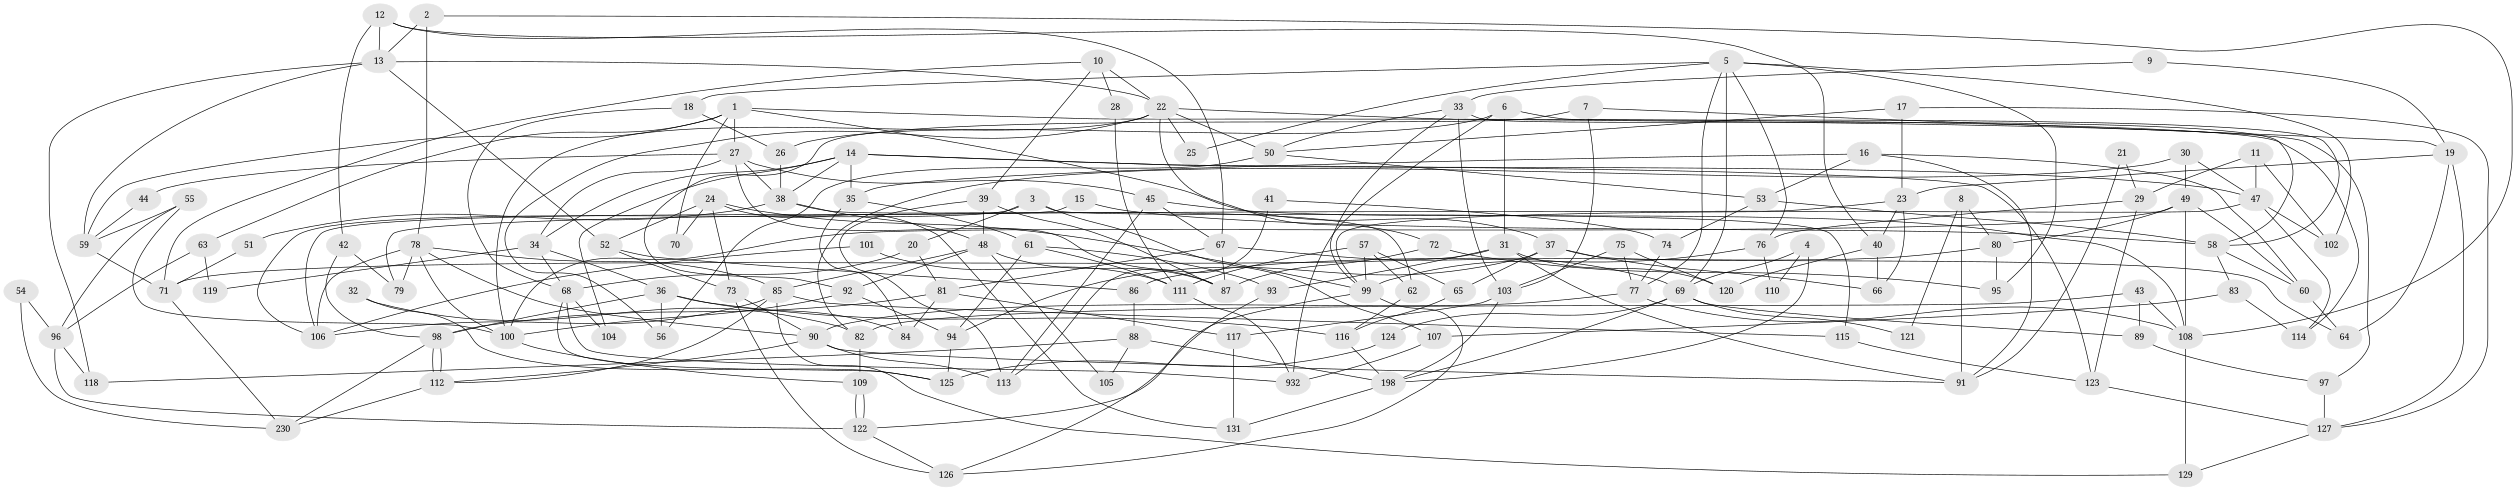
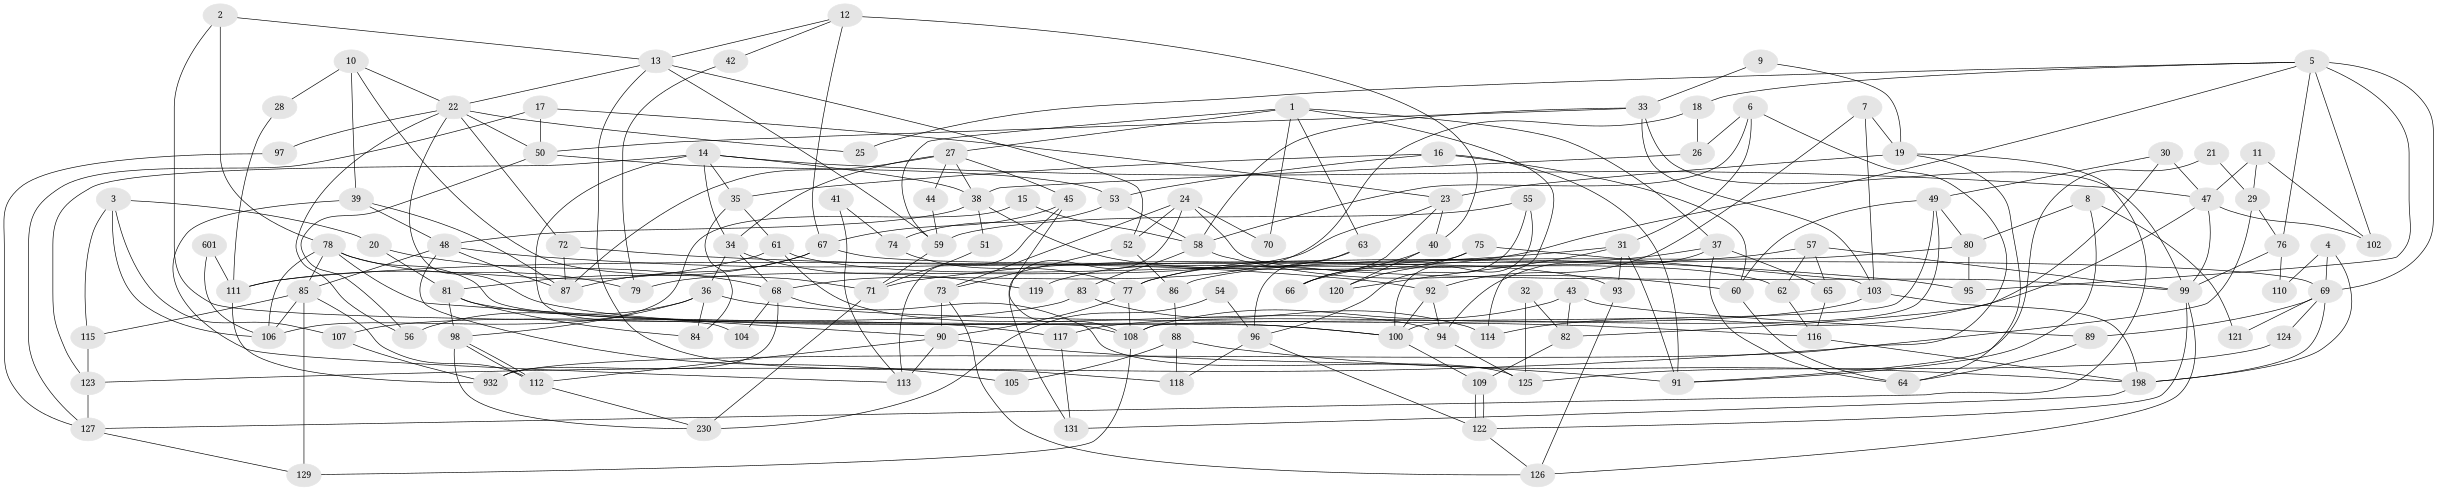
node "101": label "101" -> "601"
edge "42" -- "98": removed
edge "89" -- "97": now "89" -- "64"
